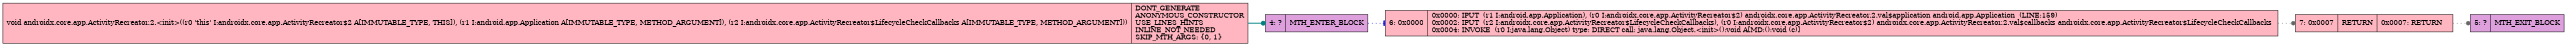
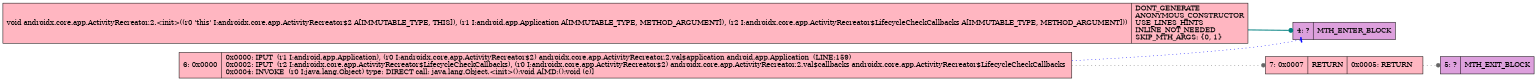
edge "4: ?" -> "6: 0x0000": reversed
node "7: 0x0007": text "0x0007: RETURN" -> "0x0005: RETURN"
